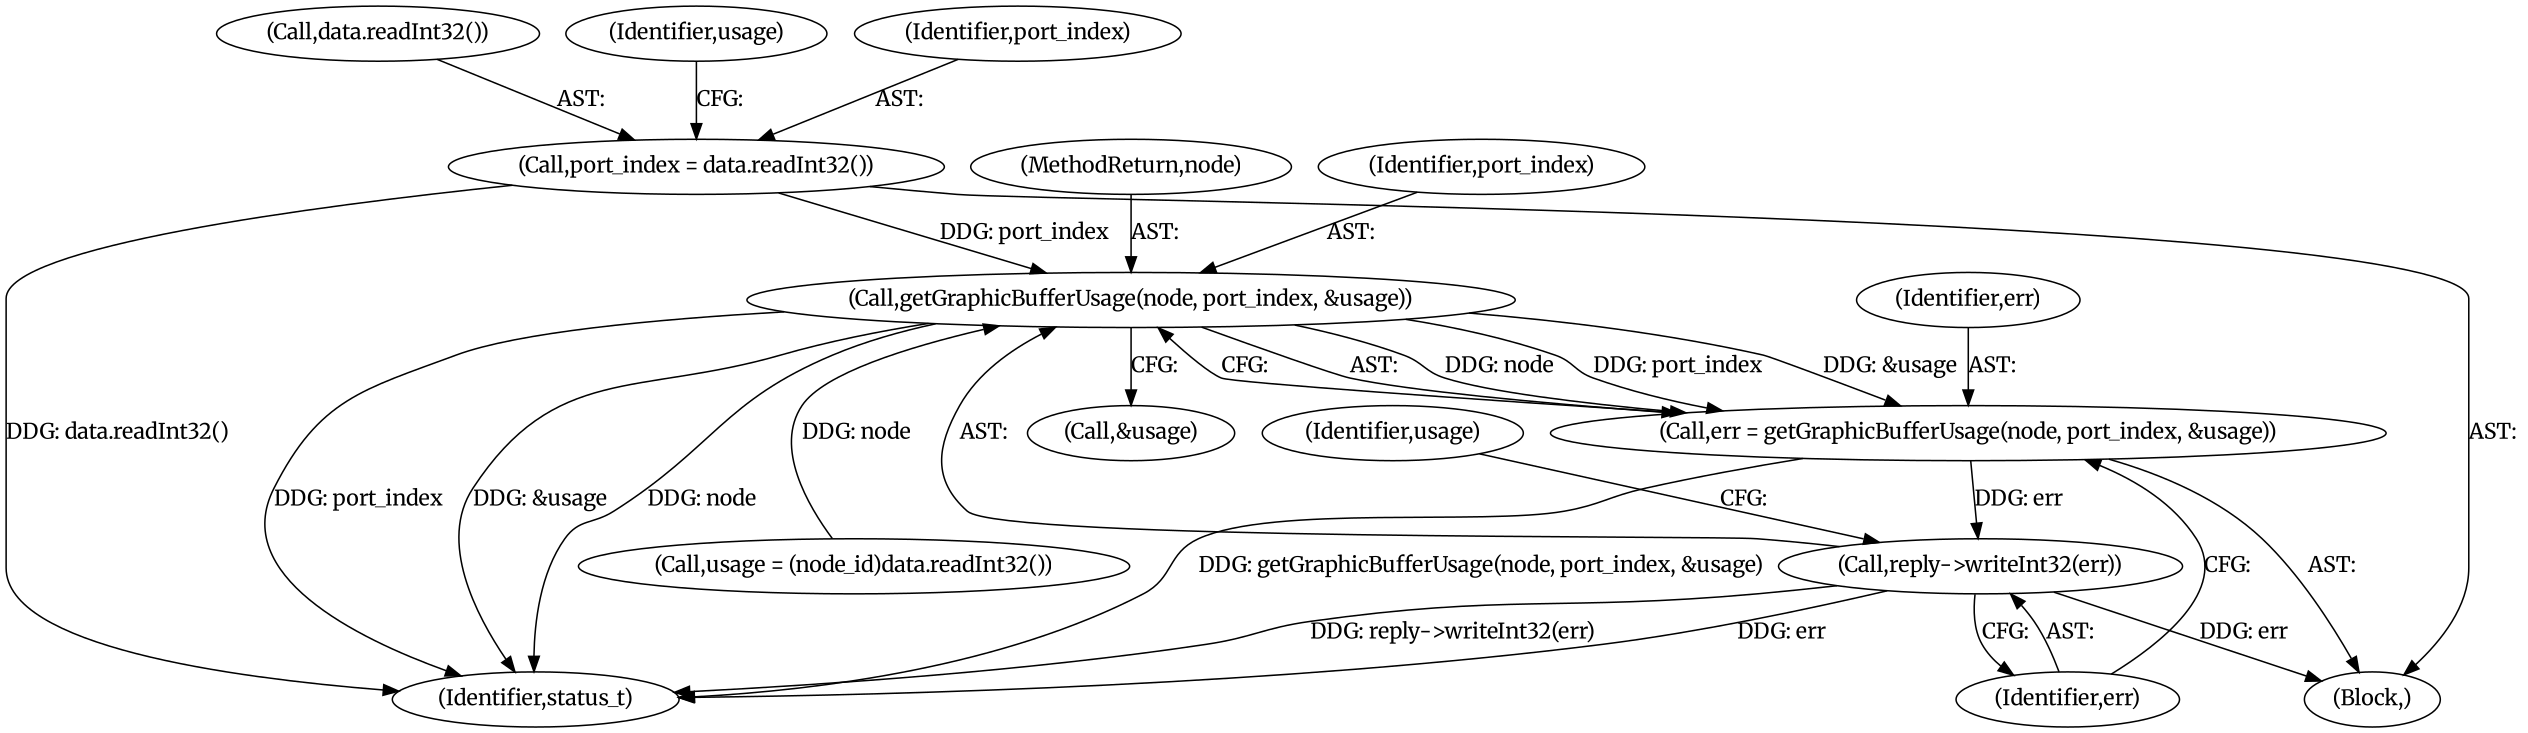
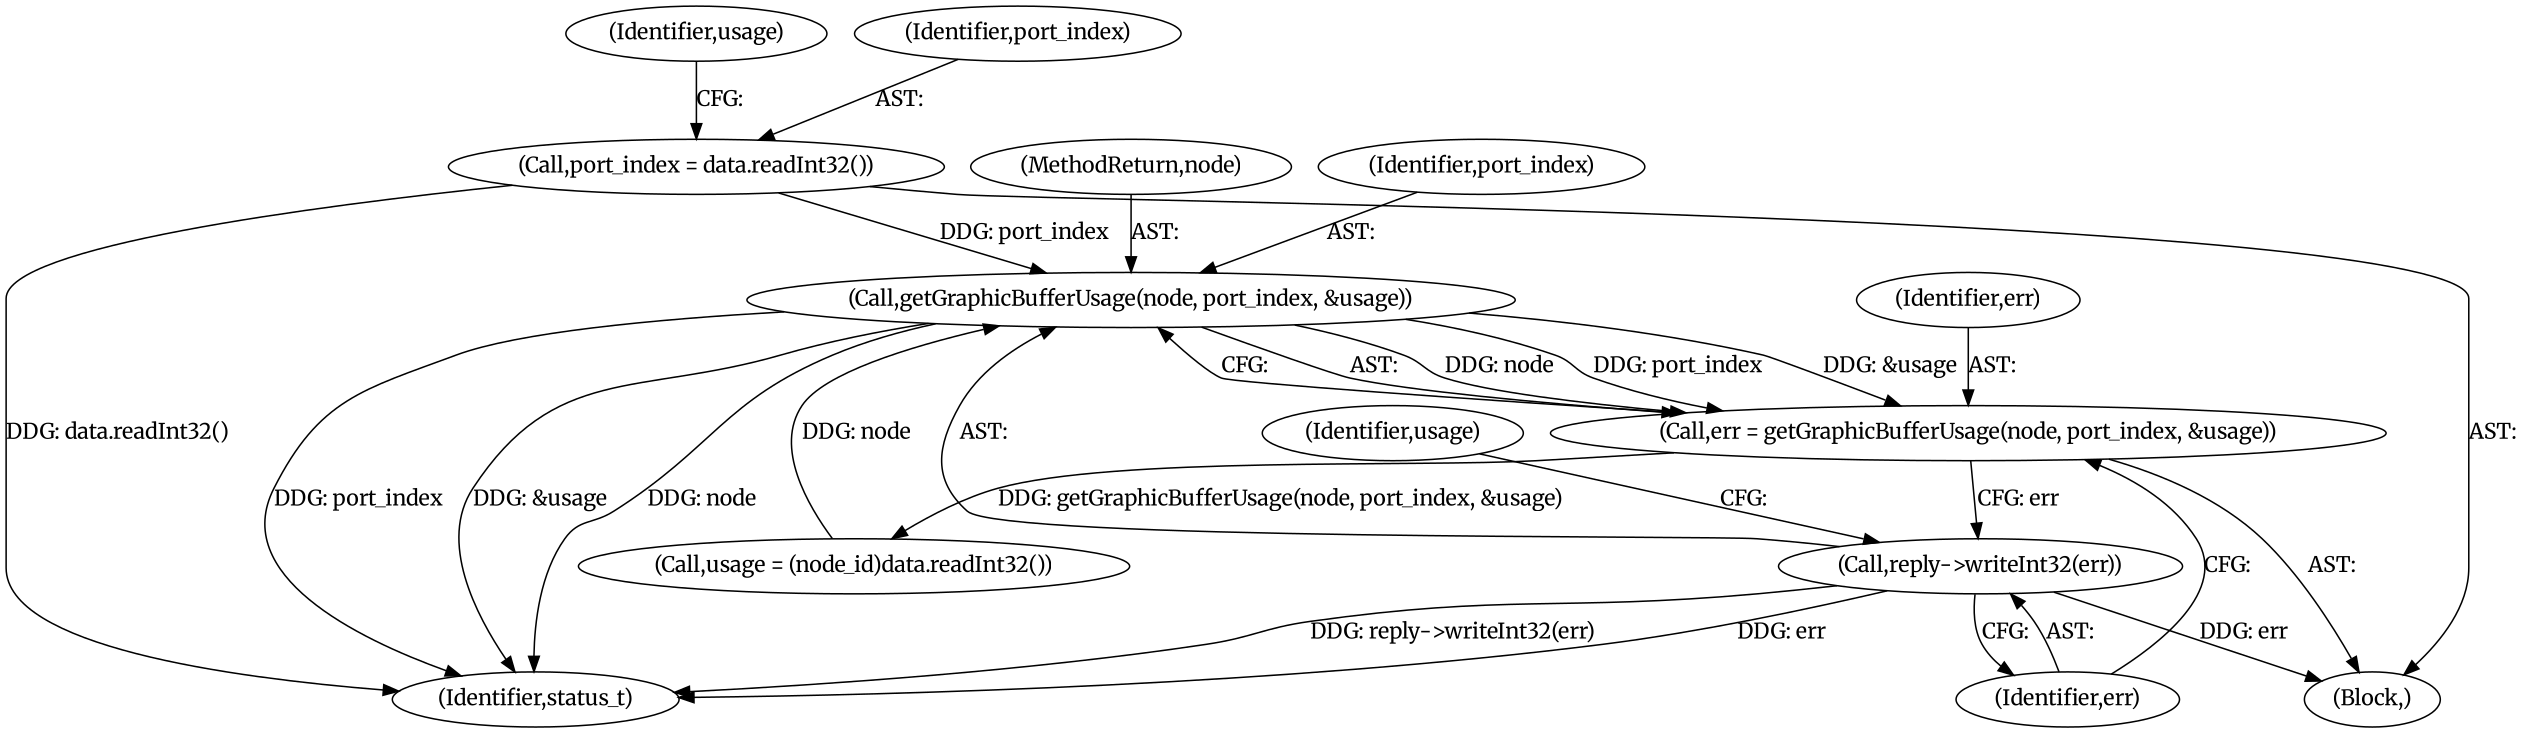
node "(Call,data.readInt32())": removed
node "(Call,&usage)": removed
edge "(Call,err = getGraphicBufferUsage(node, port_index, &usage))" -> "(Call,reply->writeInt32(err))": label "DDG: err" -> "CFG: err"
edge "(Call,err = getGraphicBufferUsage(node, port_index, &usage))" -> "(Identifier,status_t)": now "(Call,err = getGraphicBufferUsage(node, port_index, &usage))" -> "(Call,usage = (node_id)data.readInt32())"
